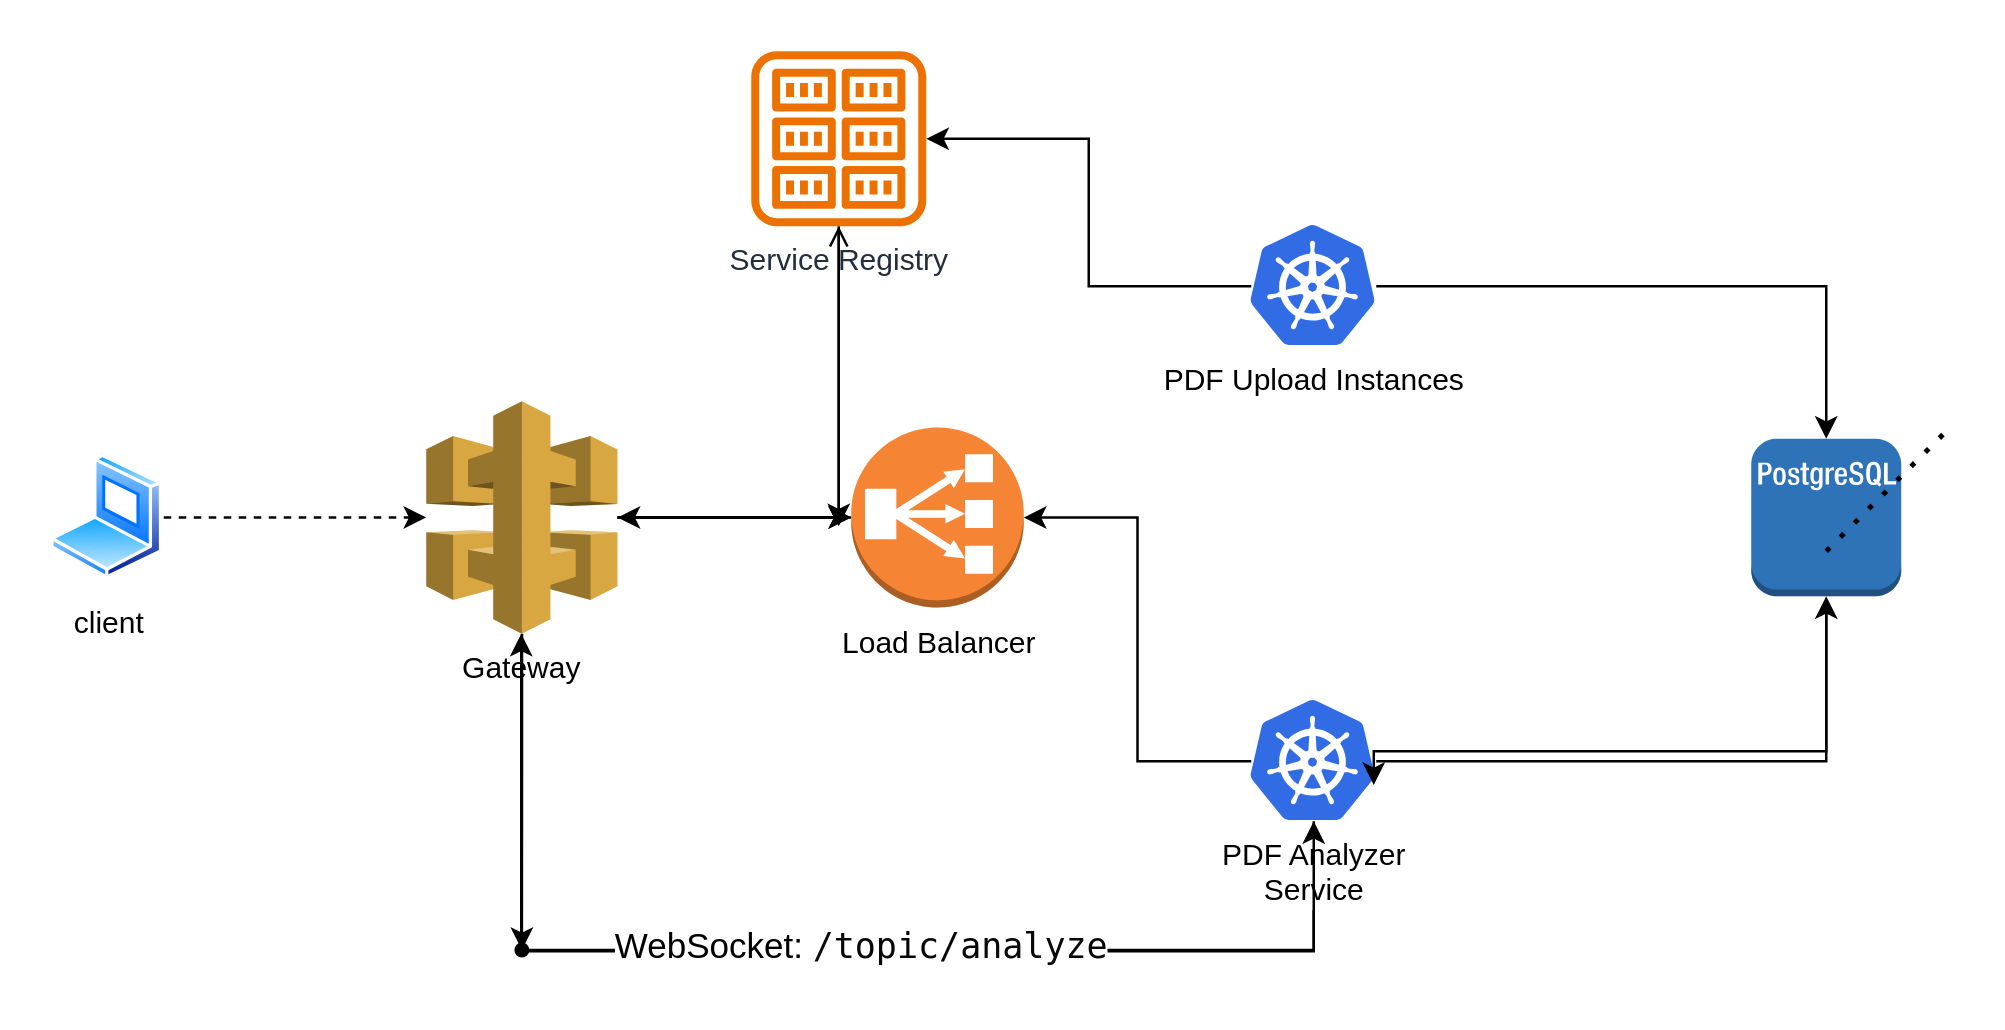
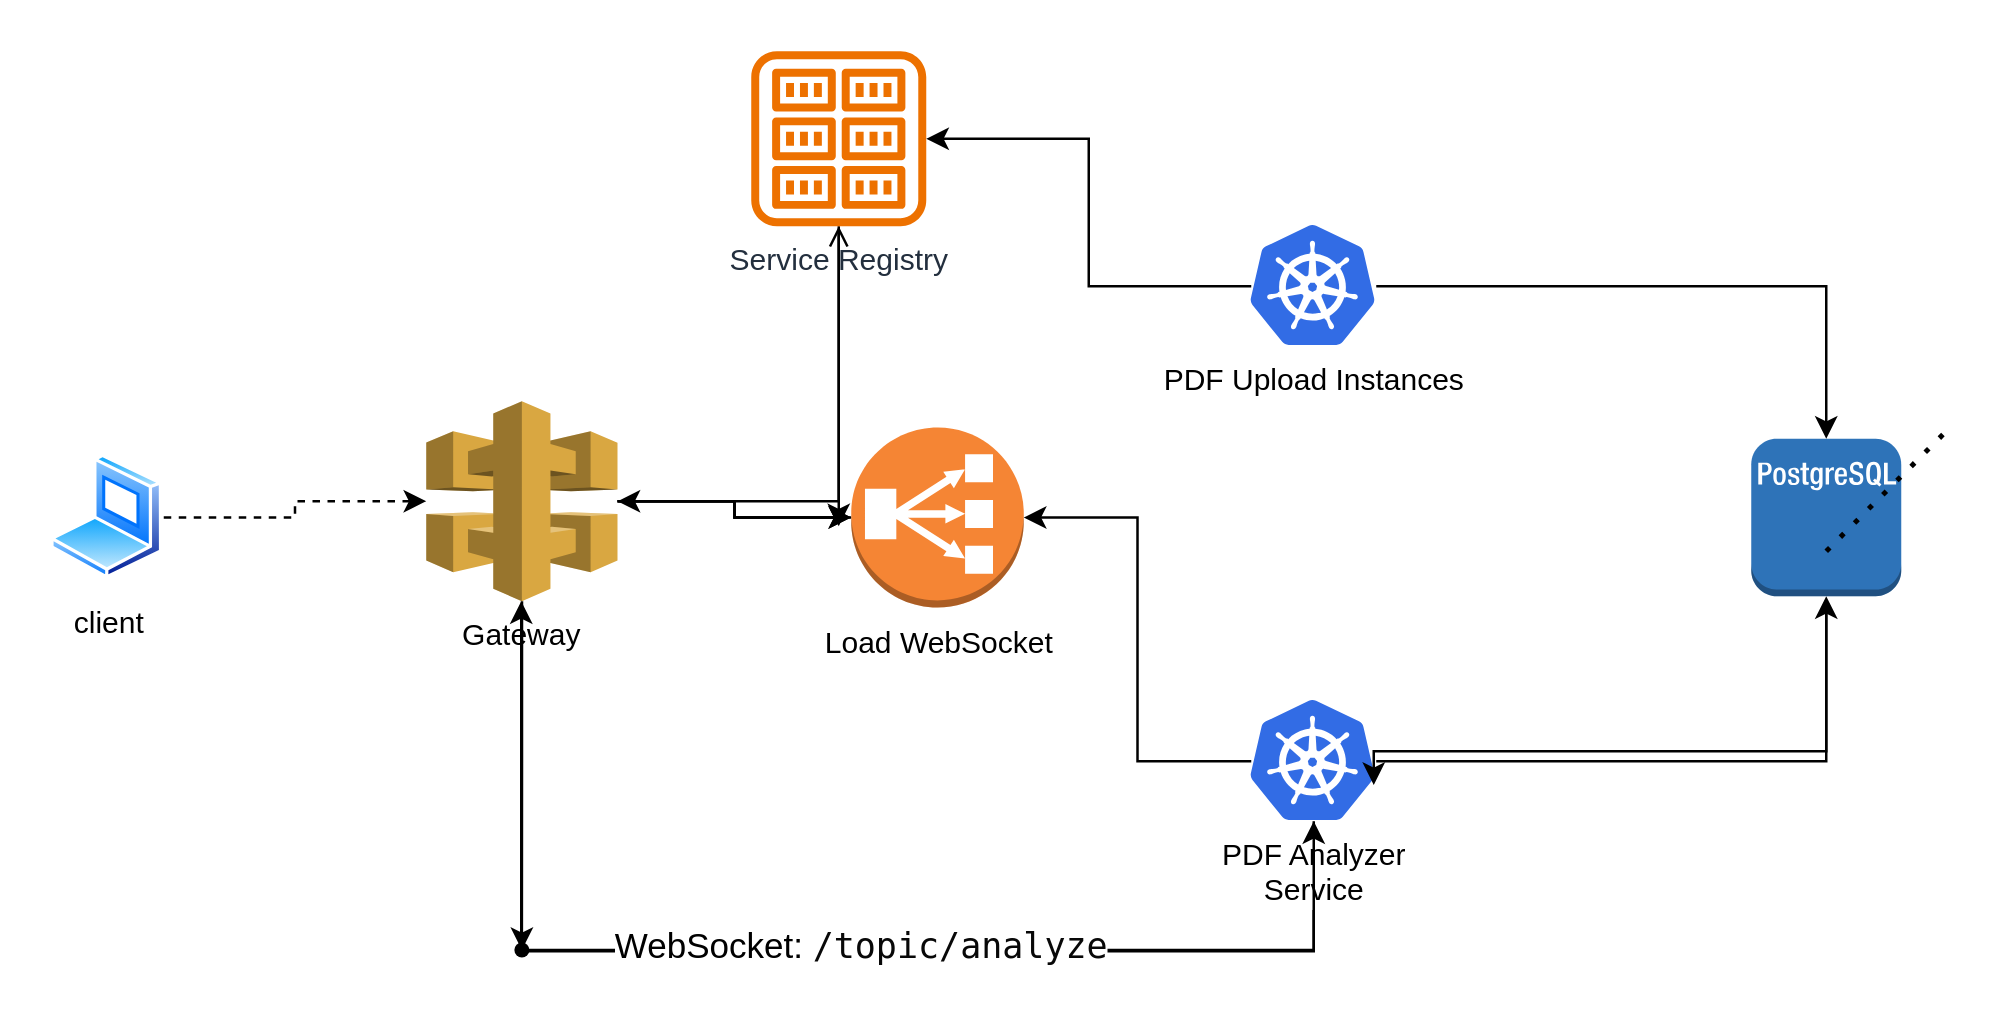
node "Gateway": size 191x233 -> 191x200
node "Load Balancer": label "Load Balancer" -> "Load WebSocket"
